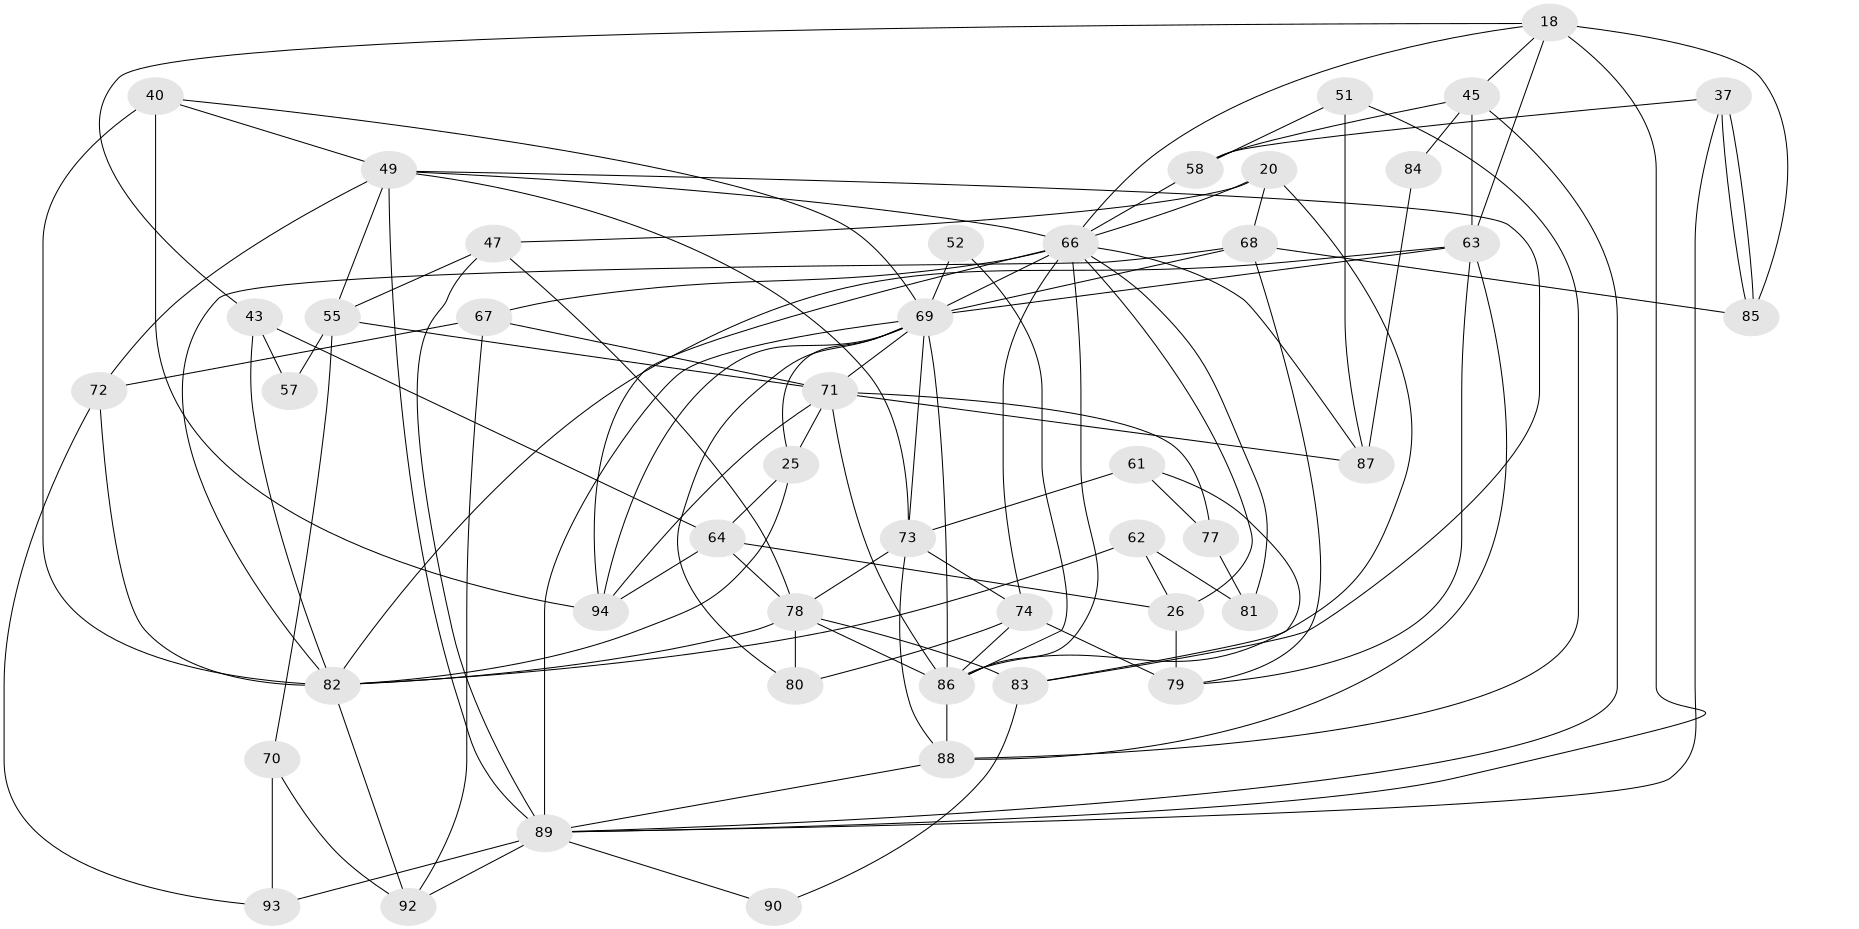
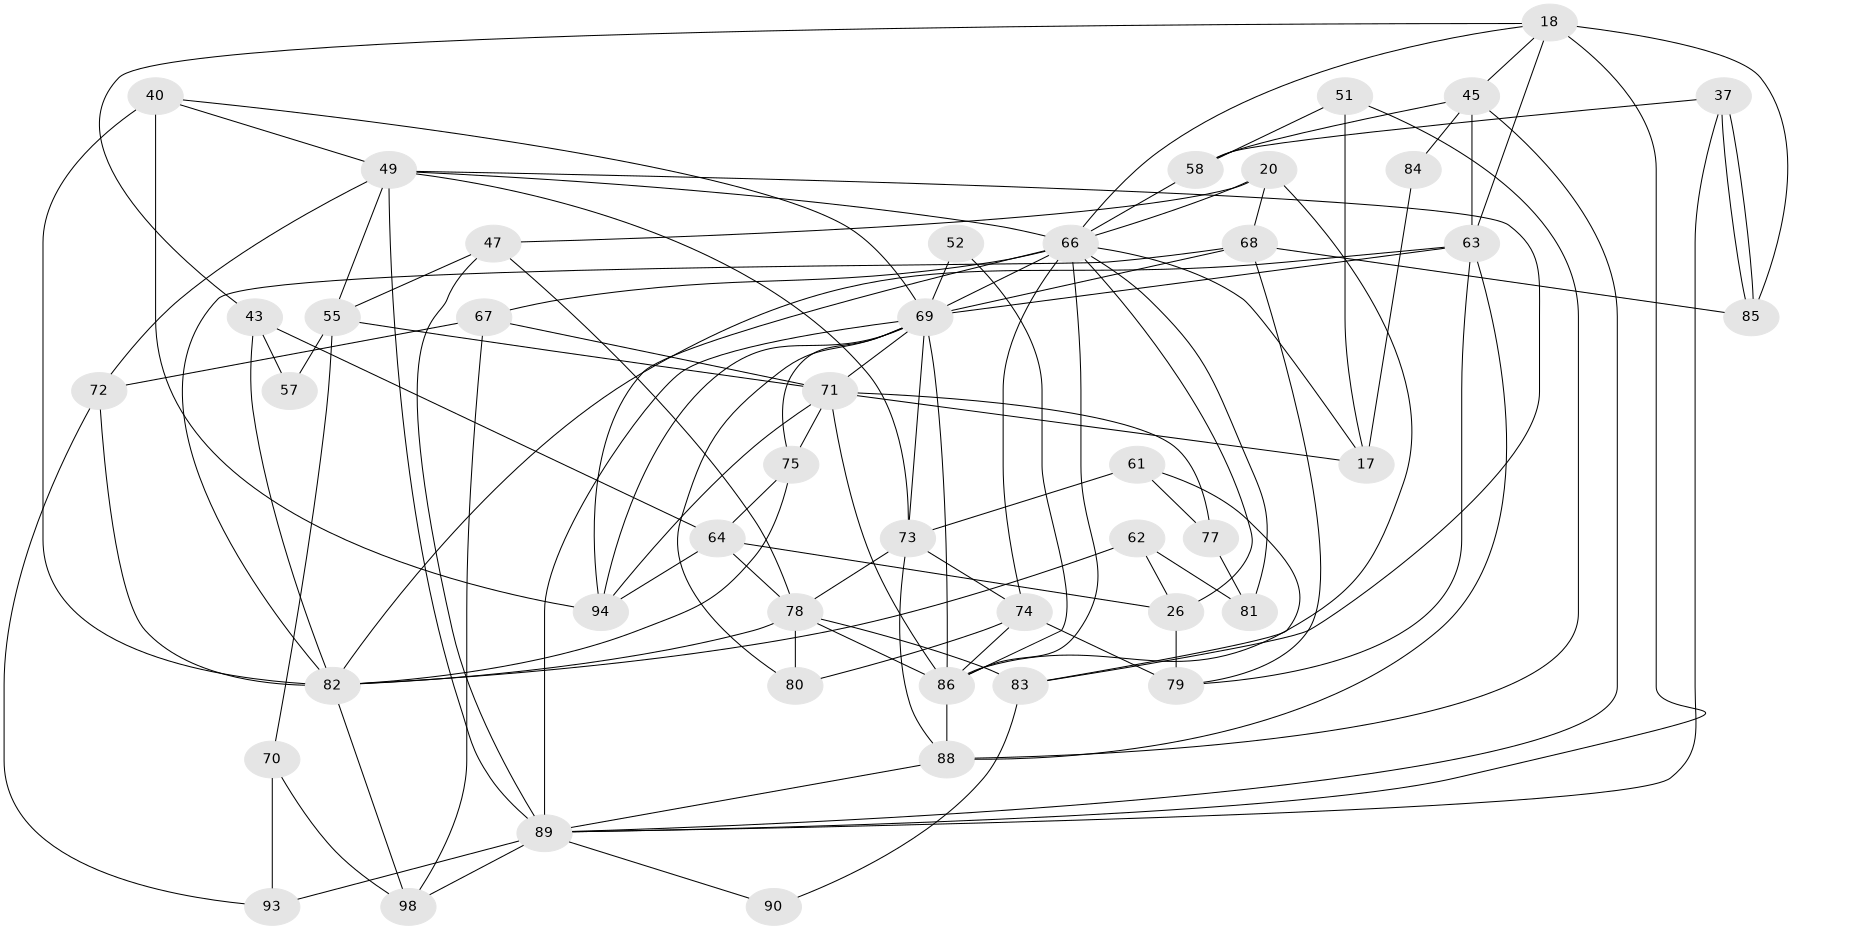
node "25": label "25" -> "75"
node "87": label "87" -> "17"
node "92": label "92" -> "98"
